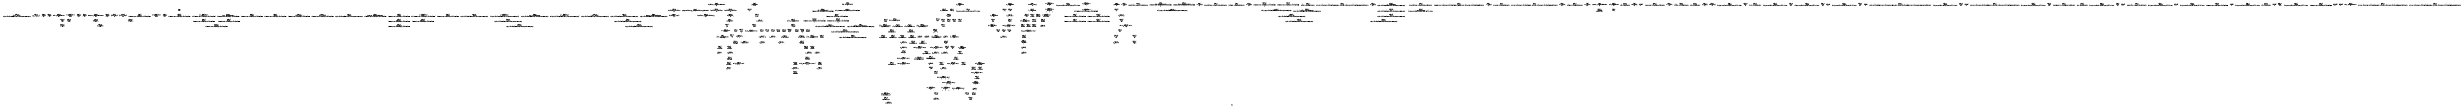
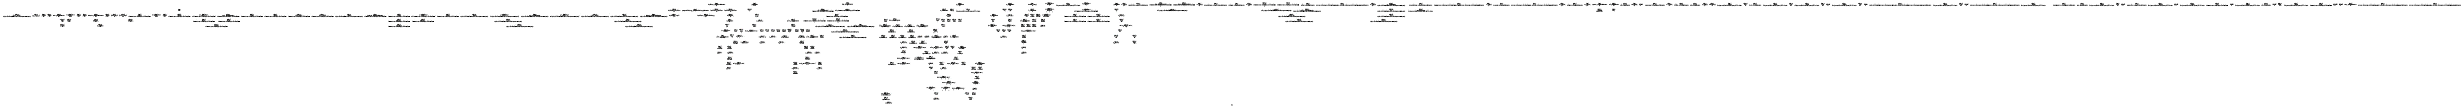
node "NodeID: 130": removed
